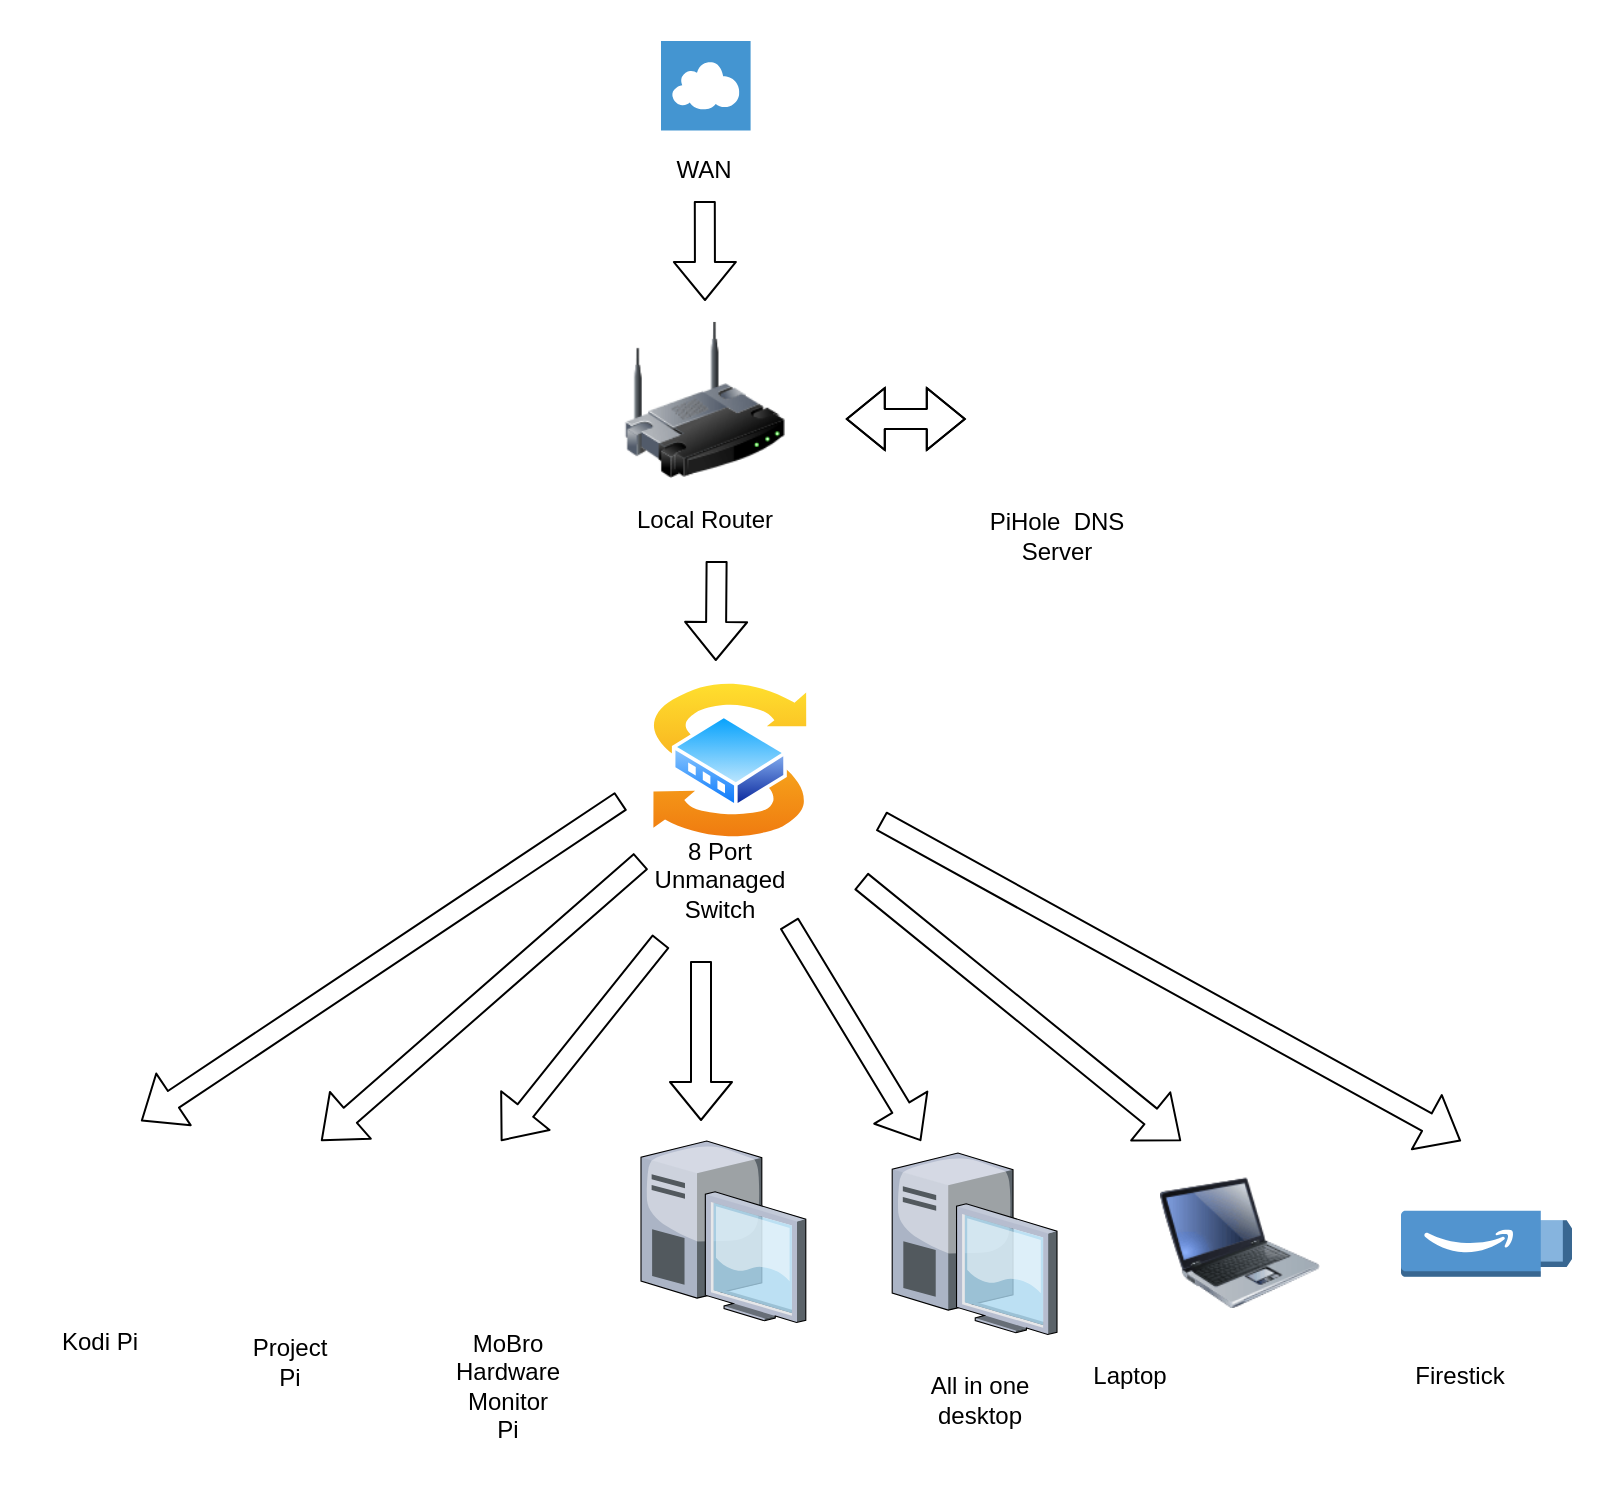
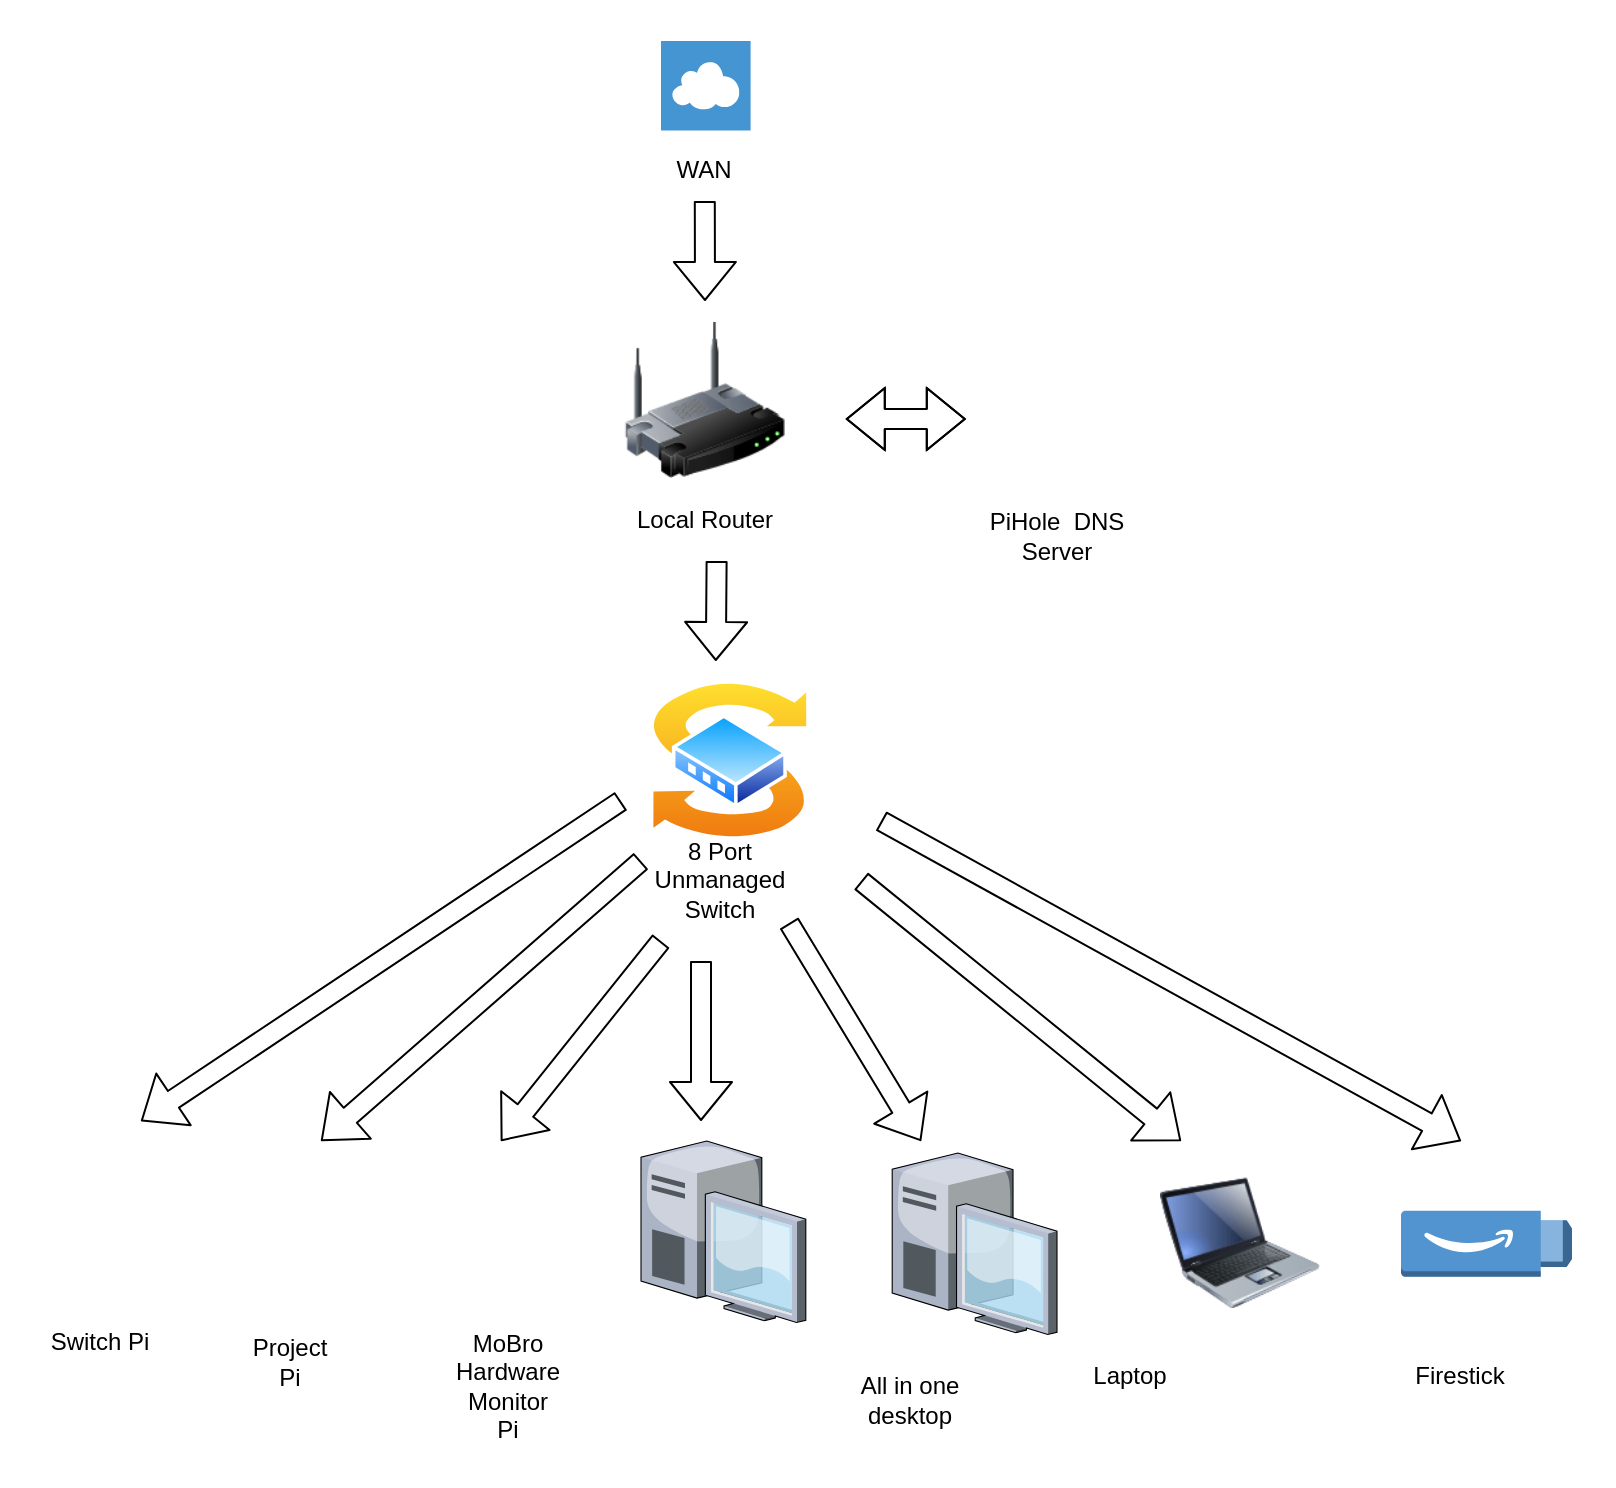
node "Kodi Pi": label "Kodi Pi" -> "Switch Pi"
node "All in one desktop": moved (981, 1400) -> (911, 1400)
